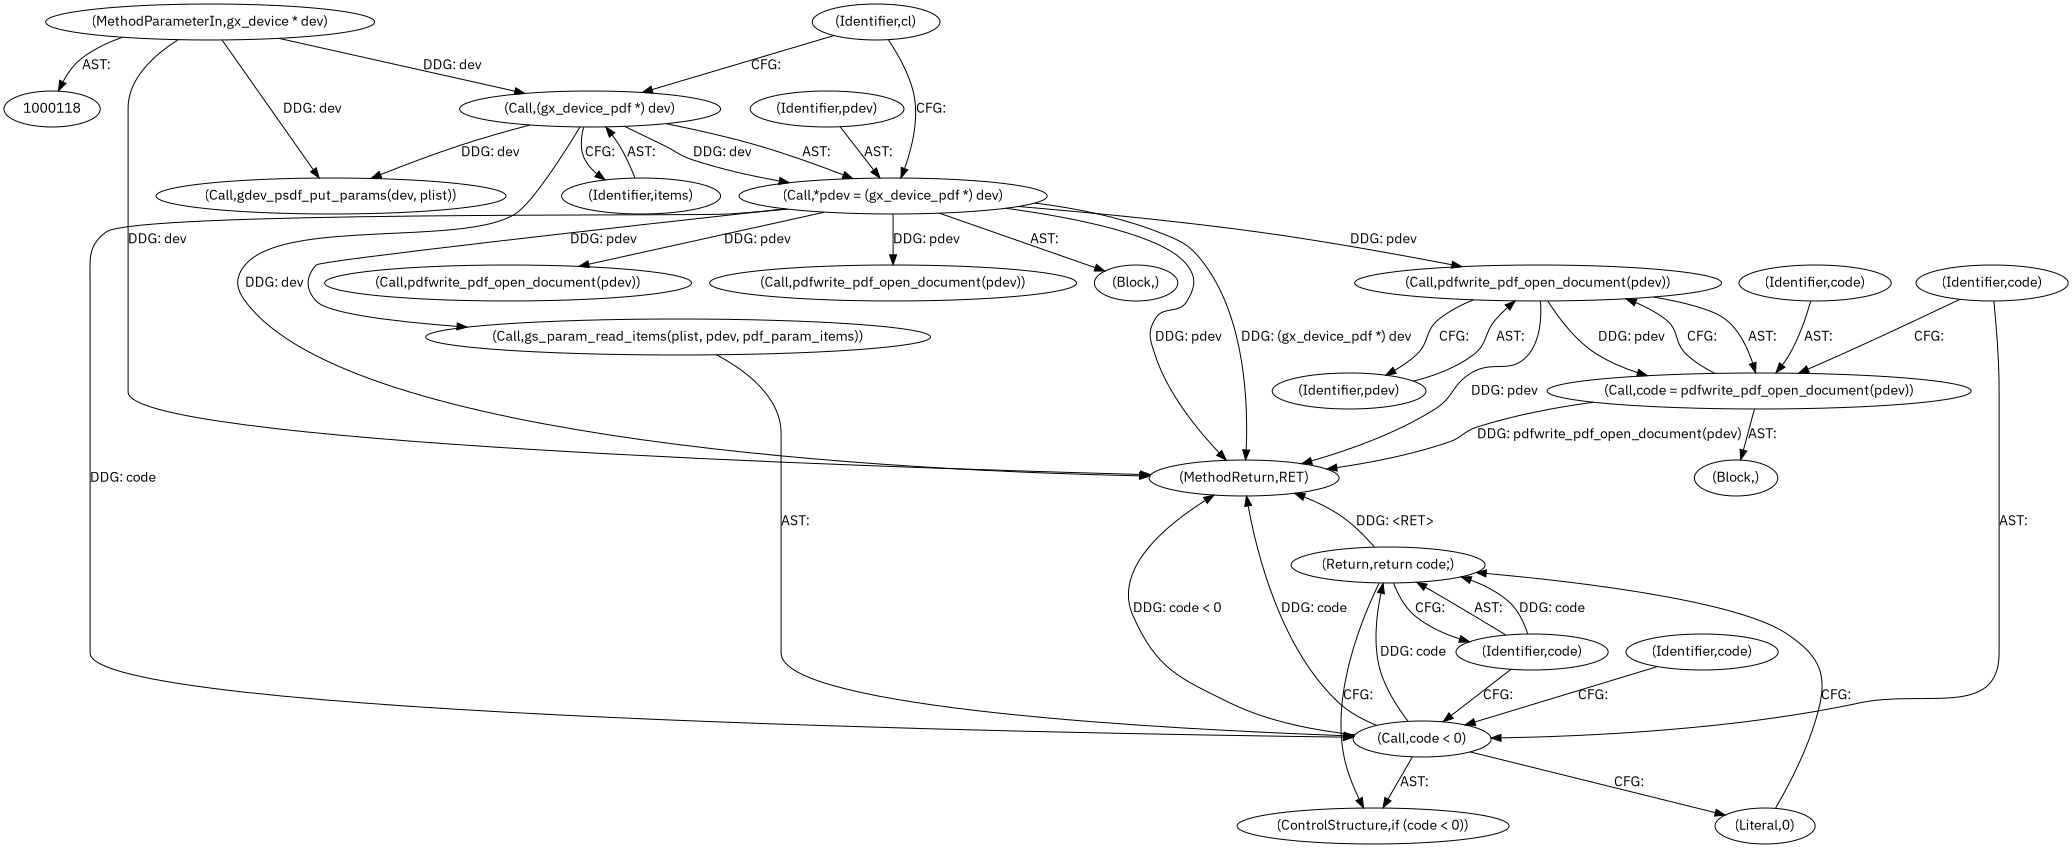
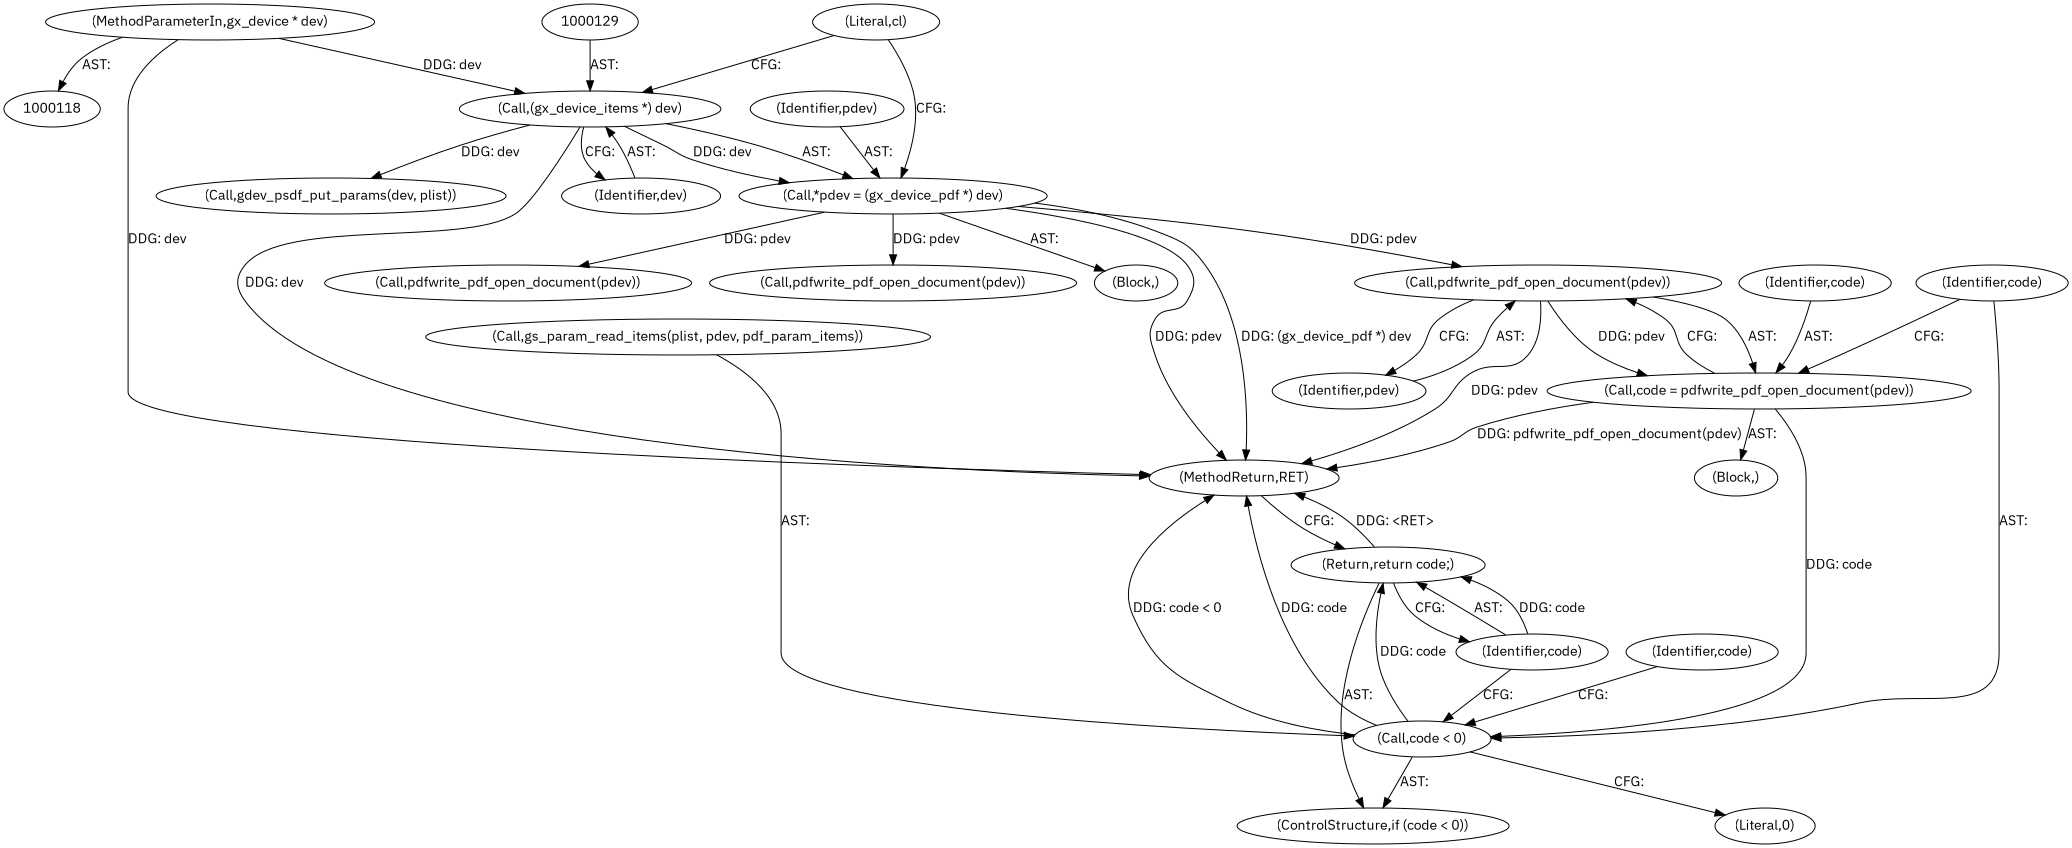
node "1000129": added
node "(Identifier,cl)": label "(Identifier,cl)" -> "(Literal,cl)"
edge "(MethodParameterIn,gx_device * dev)" -> "(Call,gdev_psdf_put_params(dev, plist))": removed, label "DDG: dev"
node "(Call,(gx_device_pdf *) dev)": label "(Call,(gx_device_pdf *) dev)" -> "(Call,(gx_device_items *) dev)"
node "(Identifier,items)": label "(Identifier,items)" -> "(Identifier,dev)"
edge "(Call,*pdev = (gx_device_pdf *) dev)" -> "(Call,gs_param_read_items(plist, pdev, pdf_param_items))": removed, label "DDG: pdev"
edge "(Literal,0)" -> "(Return,return code;)": now "(MethodReturn,RET)" -> "(Return,return code;)"
edge "(Call,*pdev = (gx_device_pdf *) dev)" -> "(Call,code < 0)": now "(Call,code = pdfwrite_pdf_open_document(pdev))" -> "(Call,code < 0)"
edge "(Return,return code;)" -> "(ControlStructure,if (code < 0))": label "CFG: " -> "AST: "
